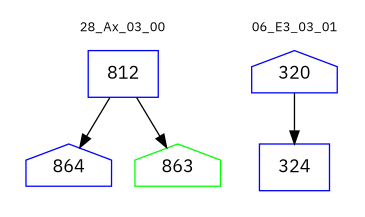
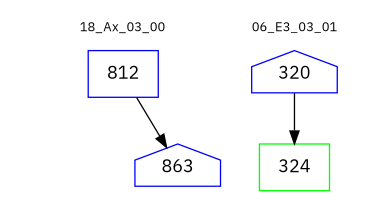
cluster "28_Ax_03_00": label "28_Ax_03_00" -> "18_Ax_03_00"
node "864": removed
node "863": color green -> blue
node "324": color blue -> green
